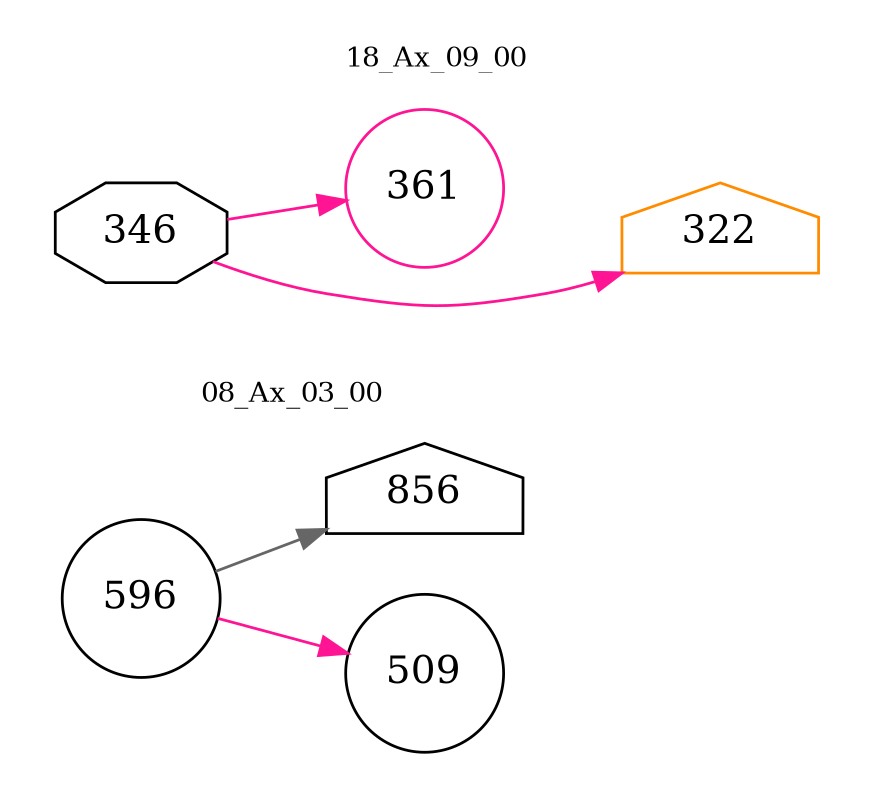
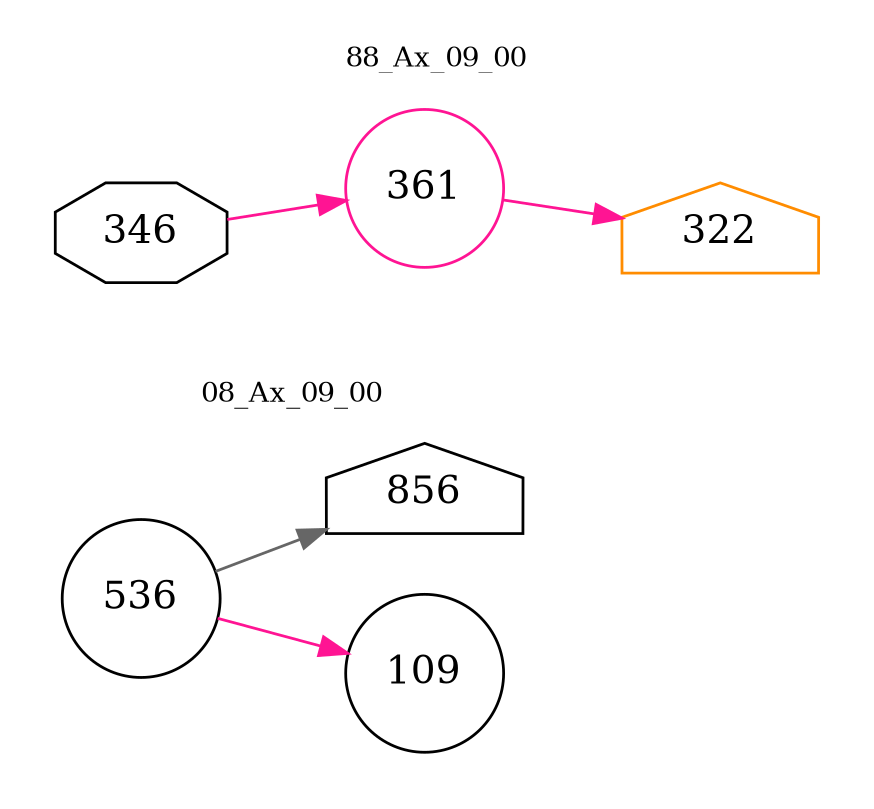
cluster "18_Ax_09_00": label "18_Ax_09_00" -> "88_Ax_09_00"
edge "346" -> "322": now "361" -> "322"
cluster "08_Ax_03_00": label "08_Ax_03_00" -> "08_Ax_09_00"
node "596": label "596" -> "536"
node "509": label "509" -> "109"
